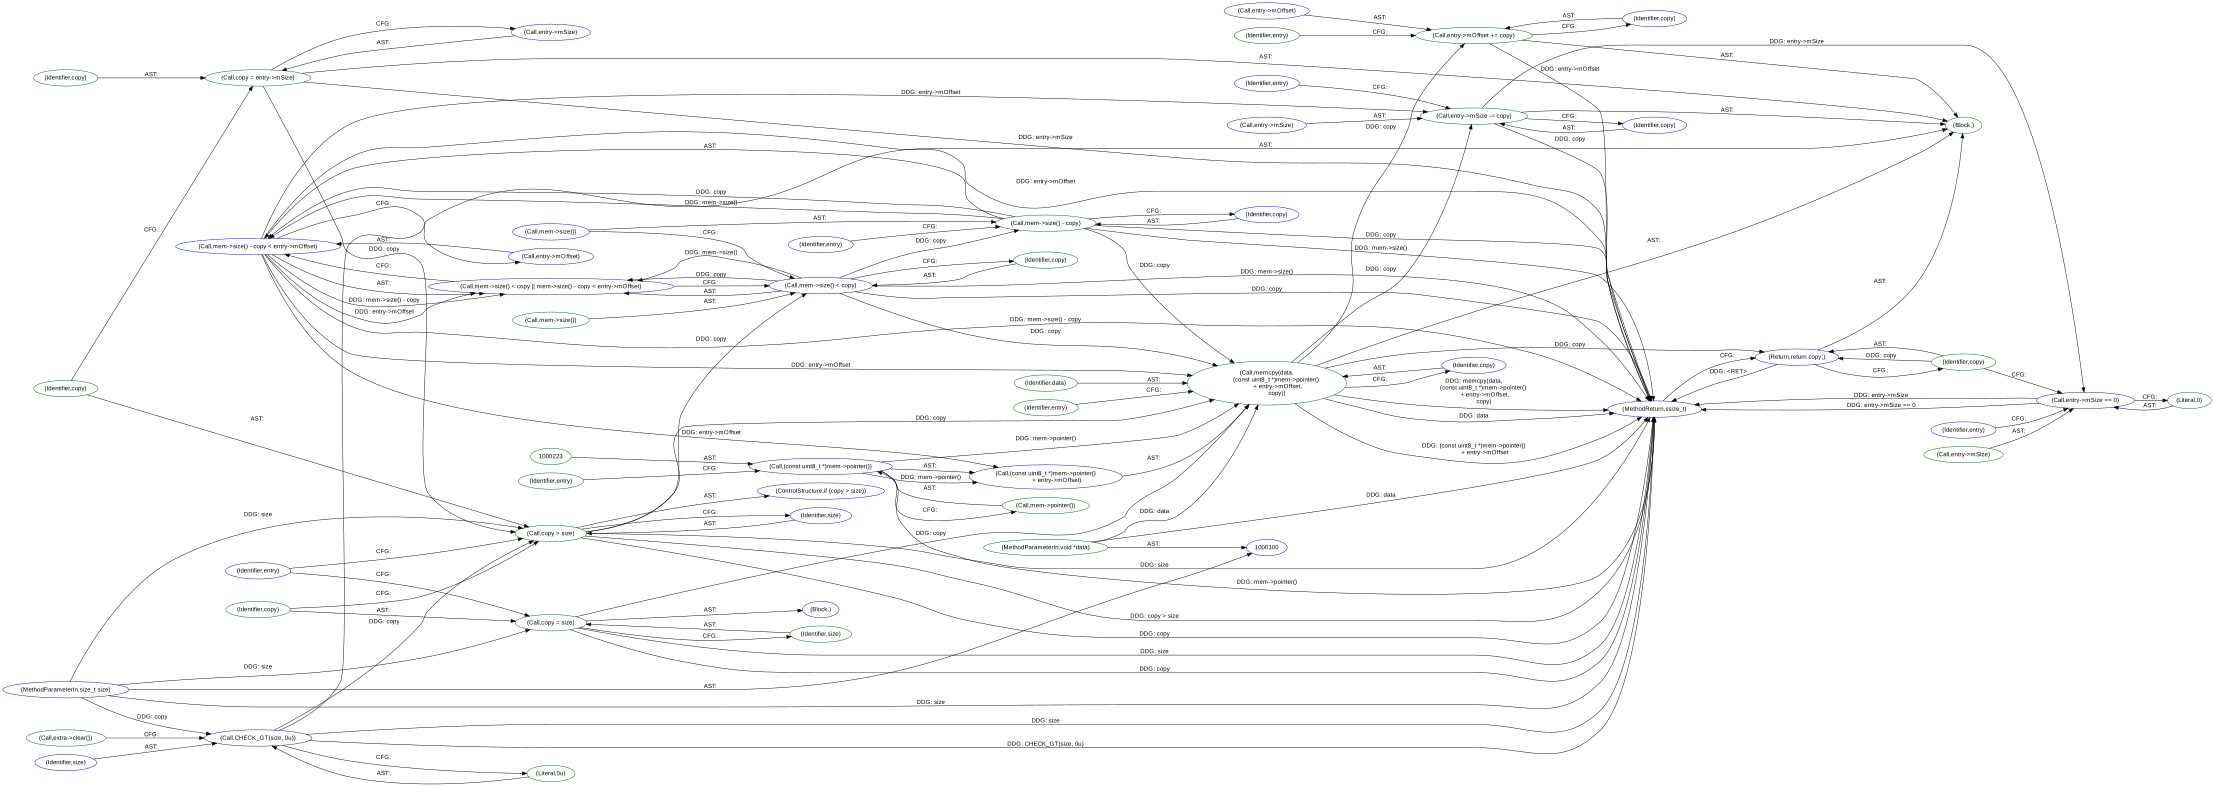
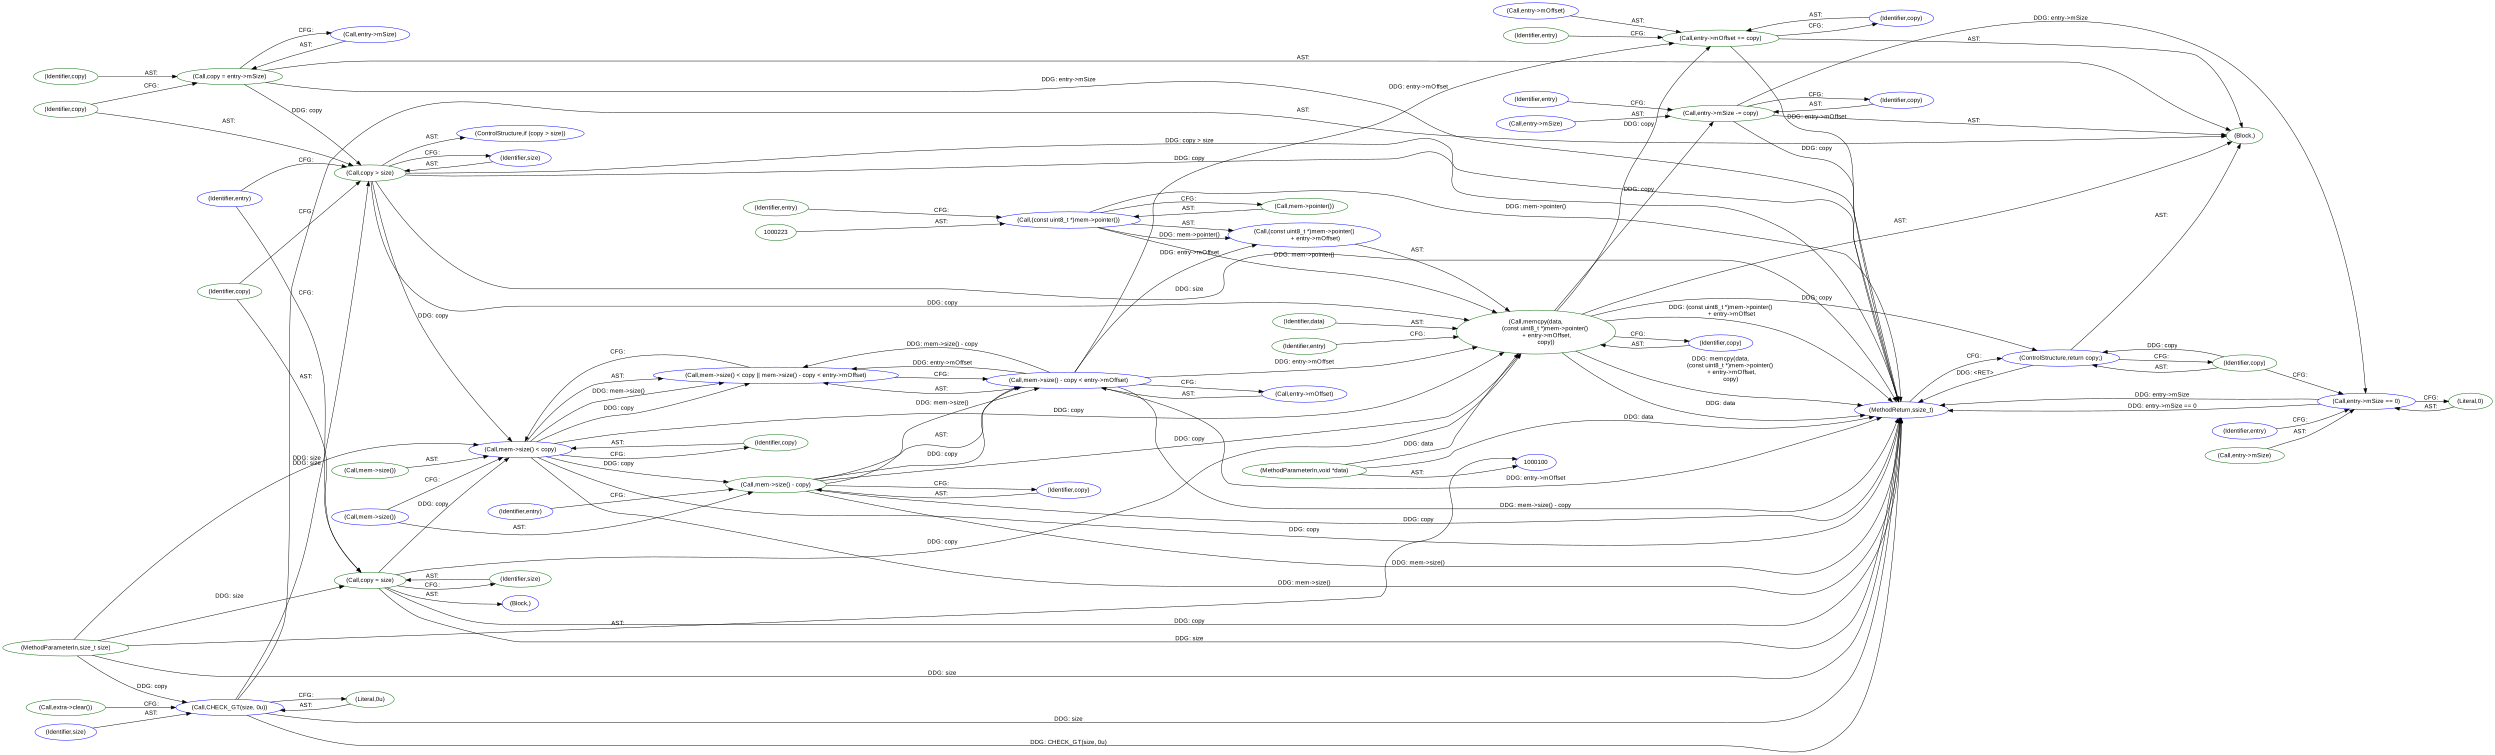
edge "(Call,mem->size() - copy < entry->mOffset)" -> "(Call,entry->mSize -= copy)": now "(Call,mem->size() - copy < entry->mOffset)" -> "(Call,entry->mOffset += copy)"
node "(Return,return copy;)": label "(Return,return copy;)" -> "(ControlStructure,return copy;)"
edge "(Call,copy = size)" -> "(Call,mem->size() < copy)": added, label "DDG: copy"
edge "(MethodParameterIn,size_t size)" -> "(Call,copy > size)": now "(MethodParameterIn,size_t size)" -> "(Call,mem->size() < copy)"
edge "(Call,CHECK_GT(size, 0u))" -> "(Call,copy > size)": label "DDG: copy" -> "DDG: size"
node "(MethodParameterIn,size_t size)": color blue -> darkgreen
